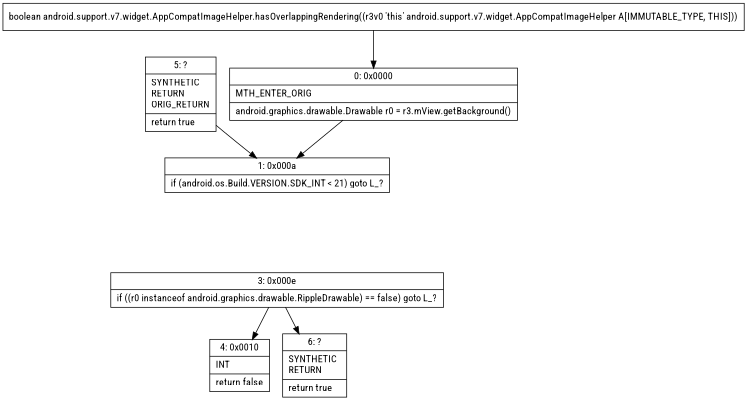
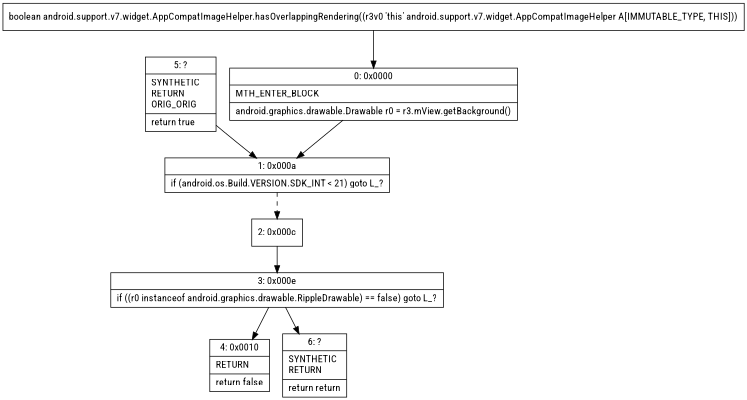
node "0: 0x0000": text "MTH_ENTER_ORIG" -> "MTH_ENTER_BLOCK"
node "5: ?": text "ORIG_RETURN" -> "ORIG_ORIG"
node "2: 0x000c": added
node "4: 0x0010": text "INT" -> "RETURN"
node "6: ?": text "return true" -> "return return"
